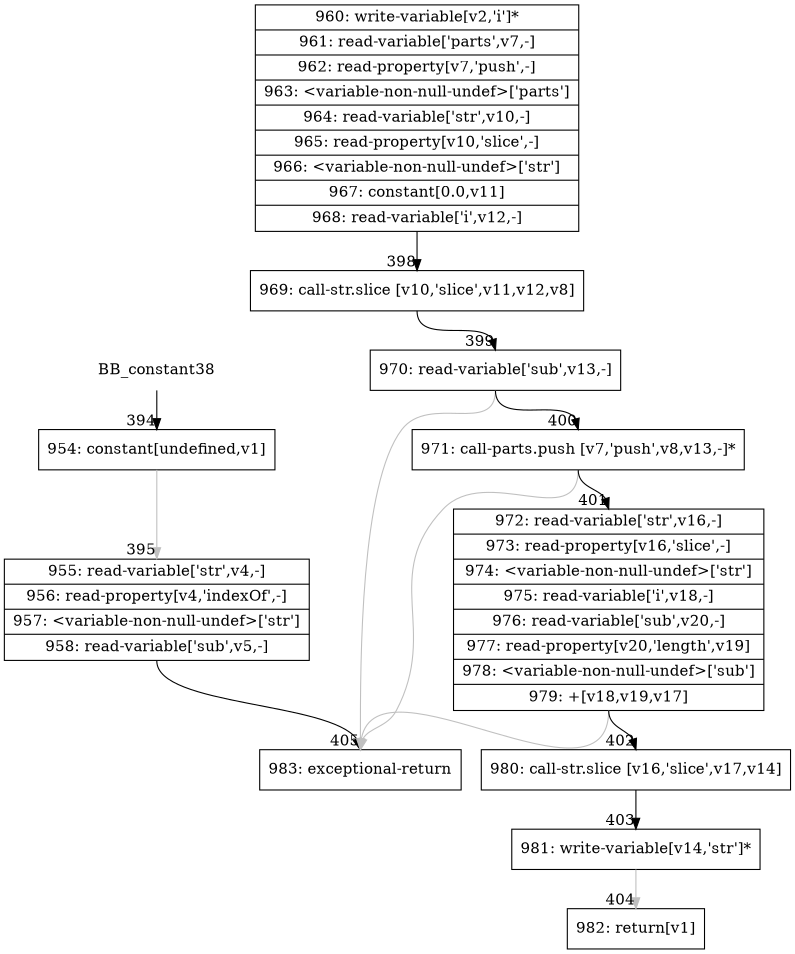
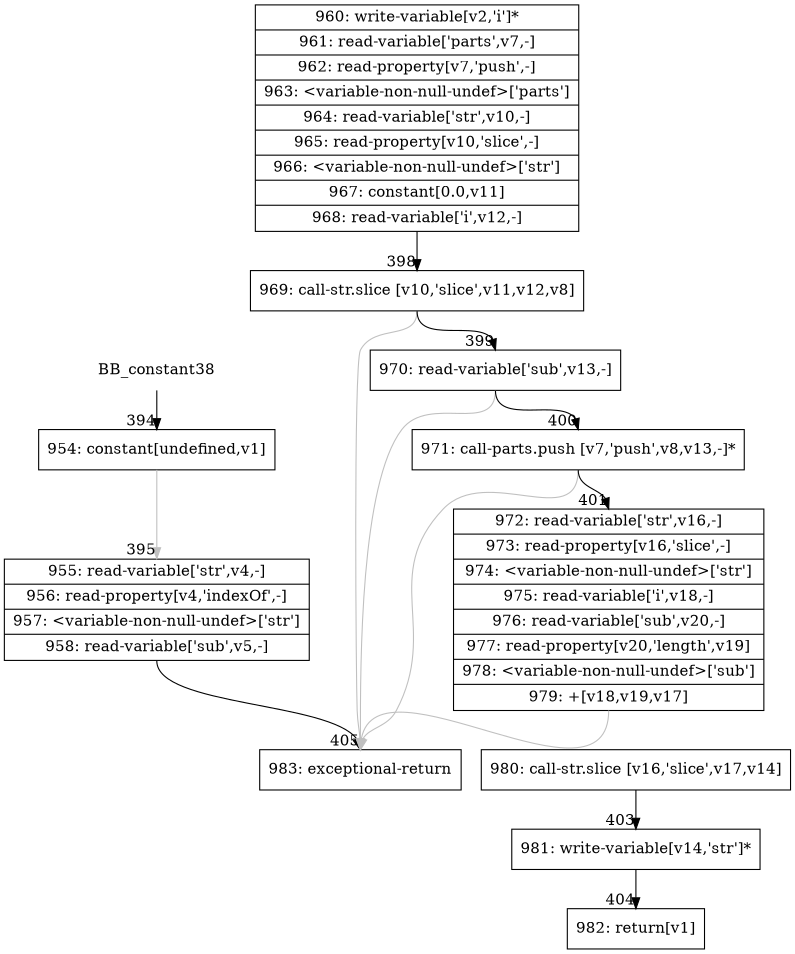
edge "969: call-str.slice [v10,'slice',v11,v12,v8]" -> "983: exceptional-return": added
edge "972: read-variable['str',v16,-]" -> "980: call-str.slice [v16,'slice',v17,v14]": removed
edge "981: write-variable[v14,'str']*" -> "982: return[v1]": color gray -> black
